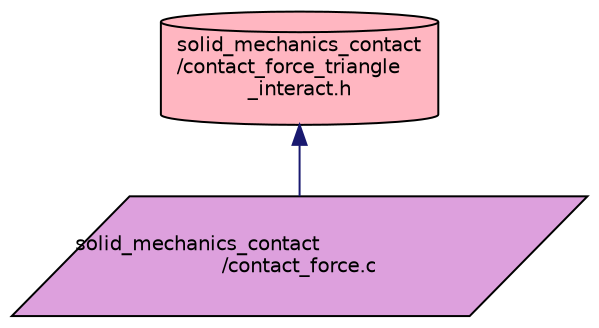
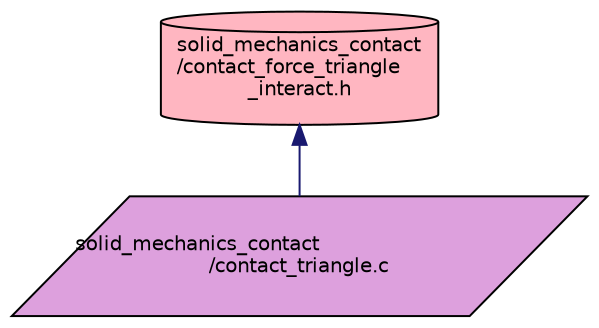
node "solid_mechanics_contact /contact_force.c": label "solid_mechanics_contact /contact_force.c" -> "solid_mechanics_contact /contact_triangle.c"
